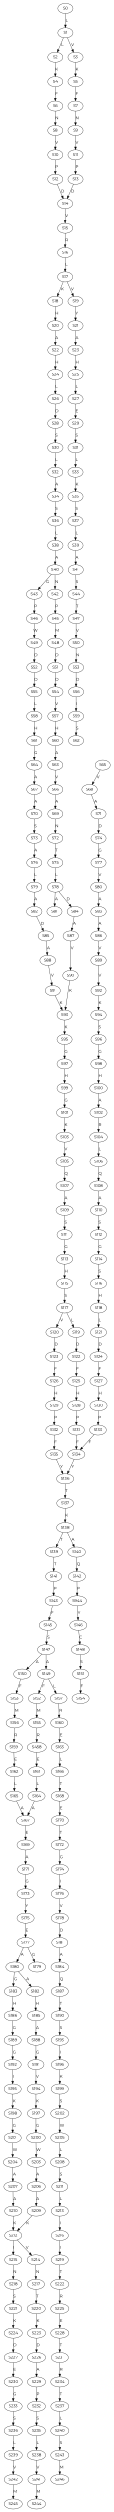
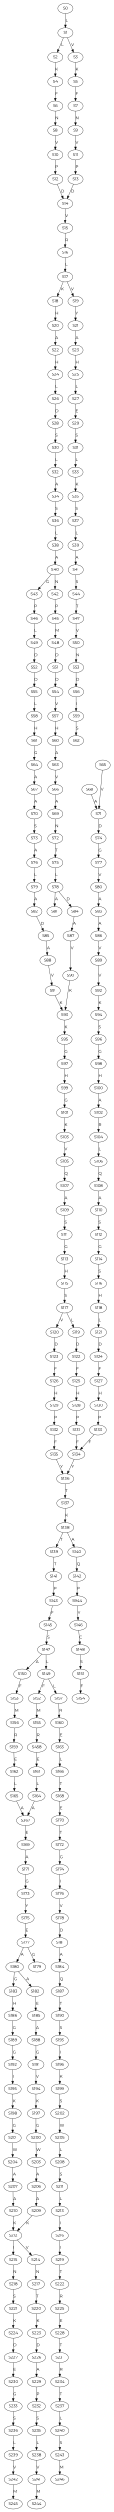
edge "S46" -> "S49": label "W" -> "L"
edge "S65" -> "S68": now "S65" -> "S71"
edge "S147" -> "S149": label "A" -> "L"
node "S167": label "S167" -> "S367"
edge "S182" -> "S185": label "H" -> "E"
